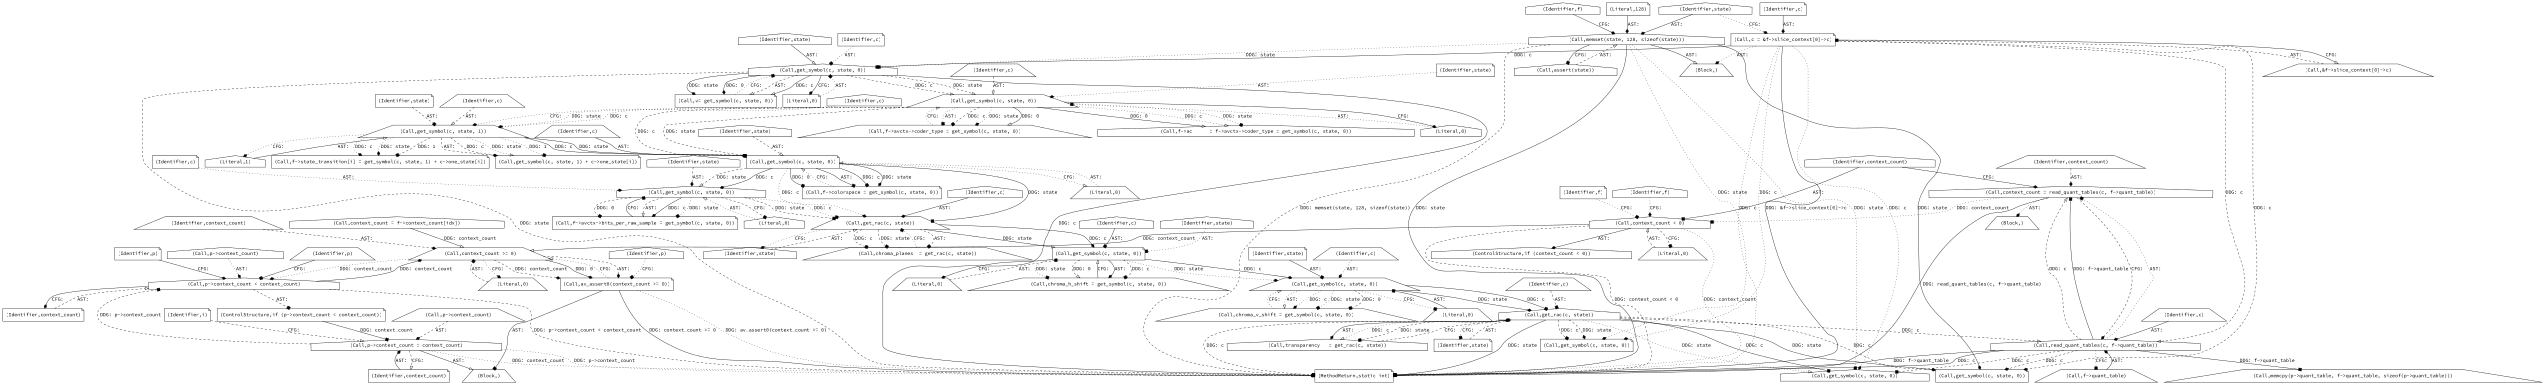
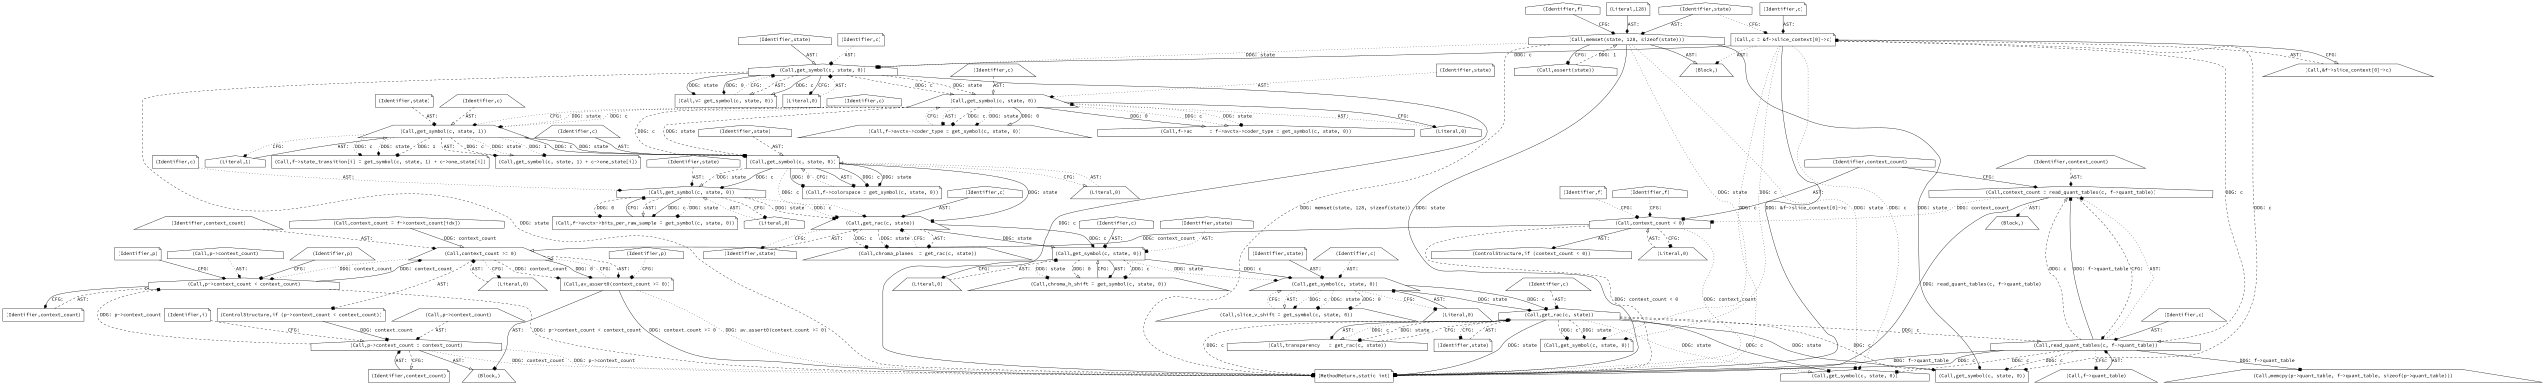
edge "(Call,assert(state))" -> "(Call,memset(state, 128, sizeof(state)))": label "AST: " -> "DDG: 1"
edge "(Call,p->context_count < context_count)" -> "(ControlStructure,if (p->context_count < context_count))": now "(Call,context_count >= 0)" -> "(ControlStructure,if (p->context_count < context_count))"
node "(Call,chroma_v_shift = get_symbol(c, state, 0))": label "(Call,chroma_v_shift = get_symbol(c, state, 0))" -> "(Call,slice_v_shift = get_symbol(c, state, 0))"
